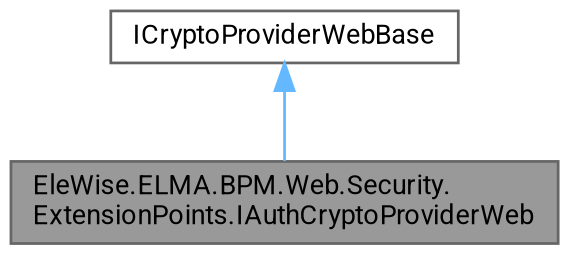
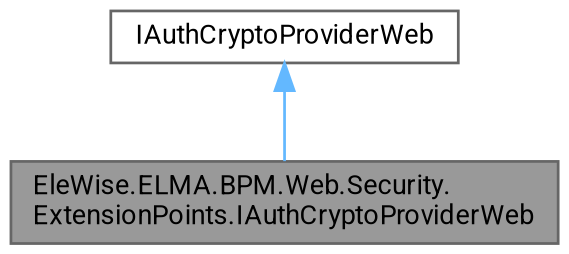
node "ICryptoProviderWebBase": label "ICryptoProviderWebBase" -> "IAuthCryptoProviderWeb"
